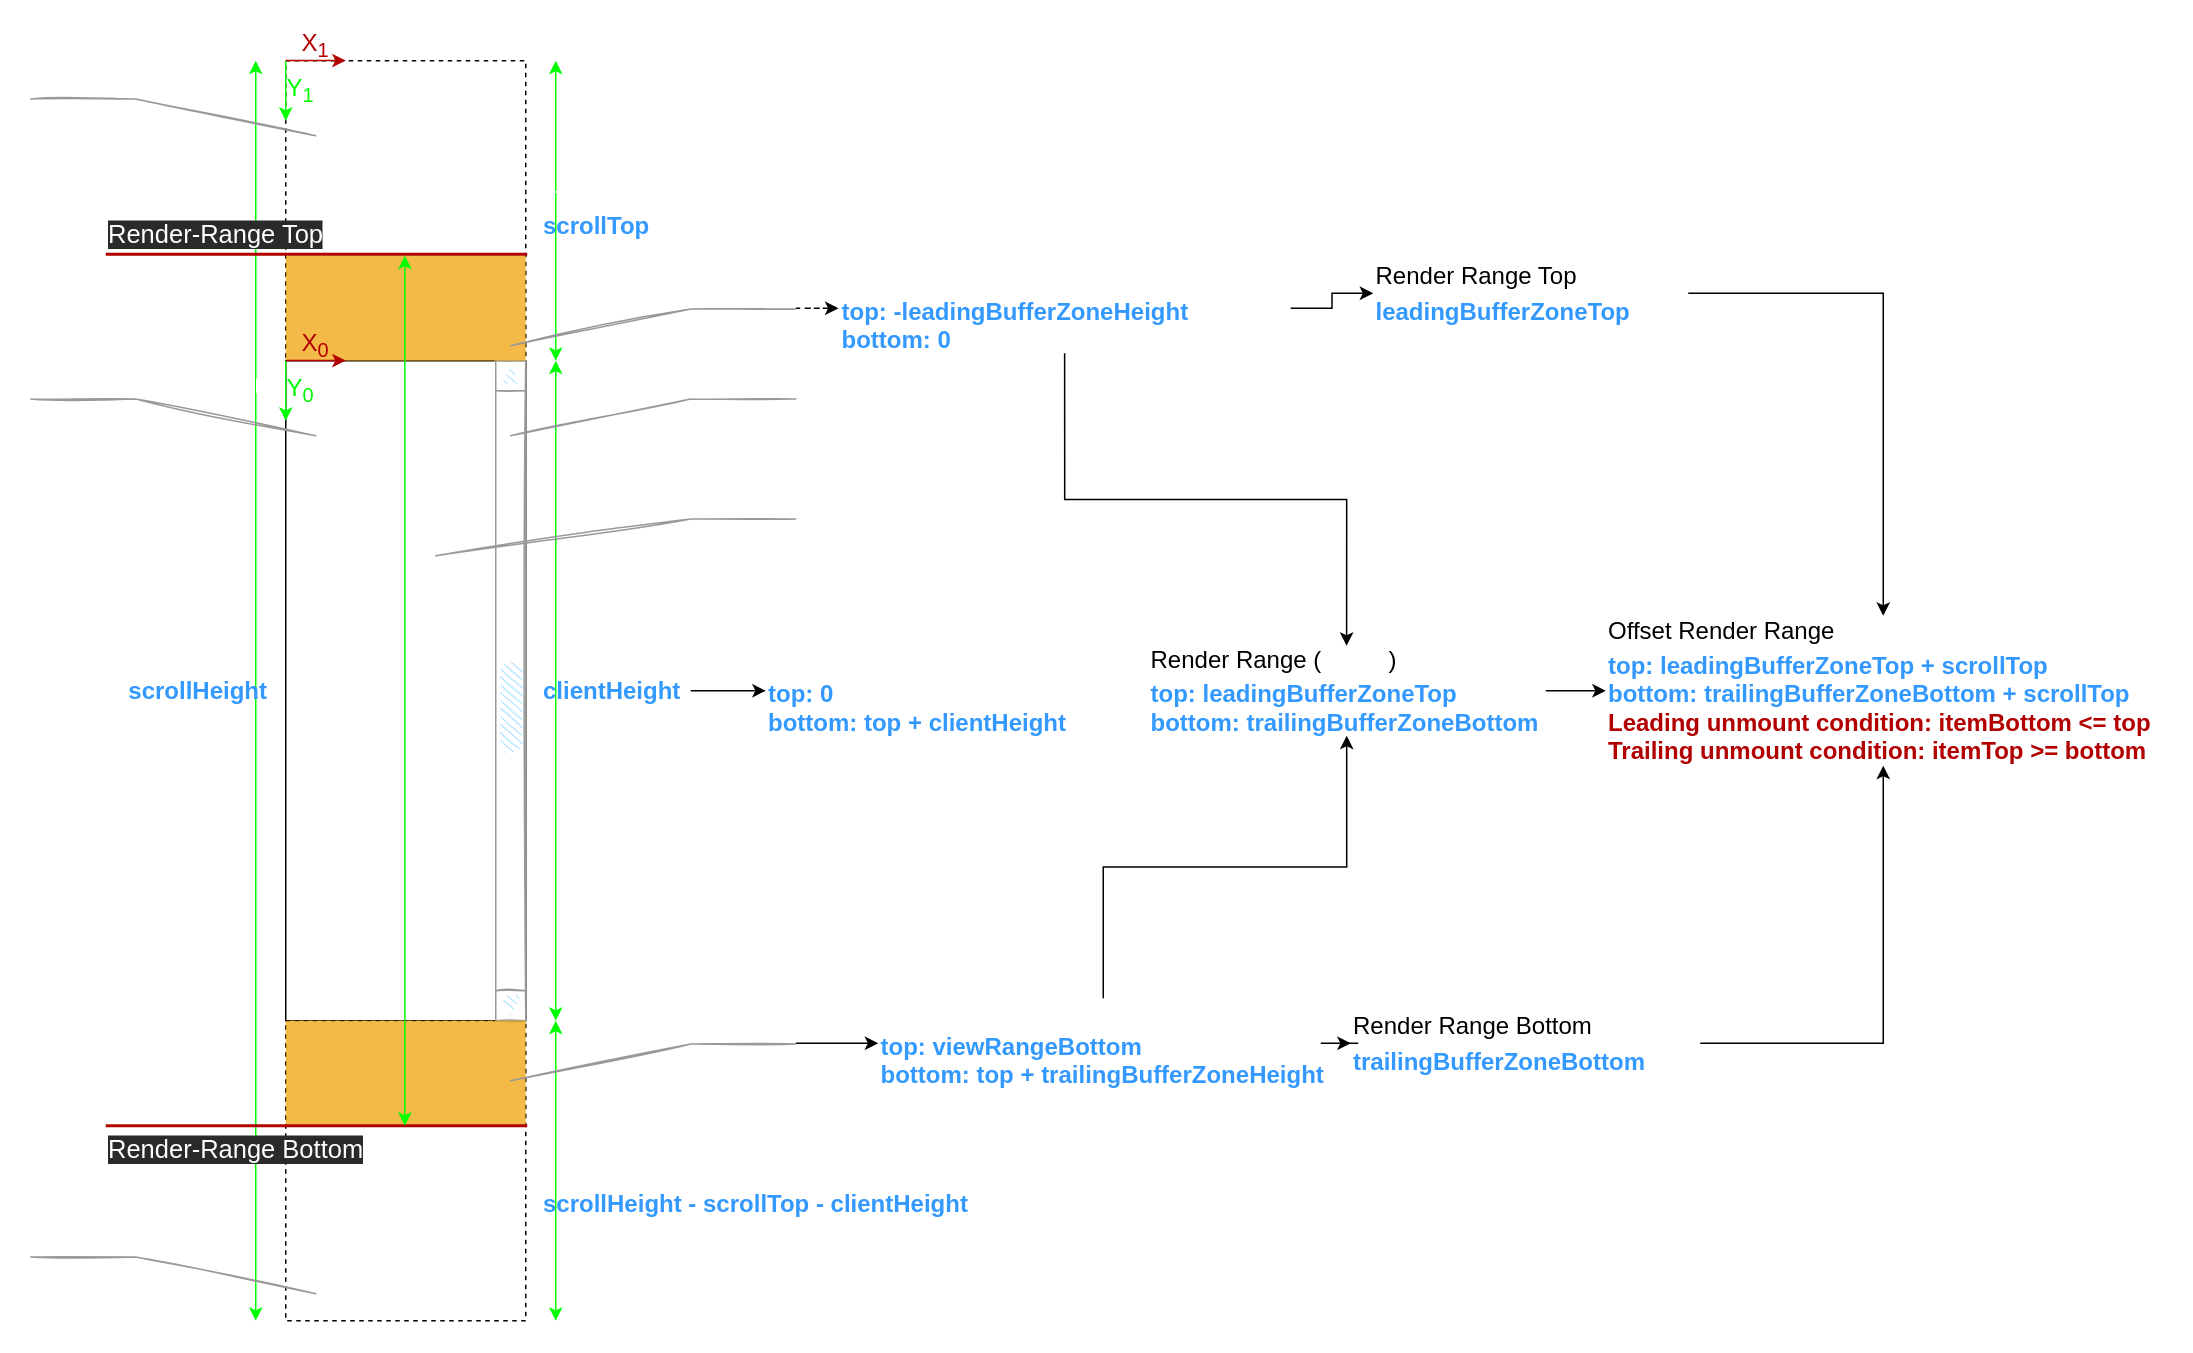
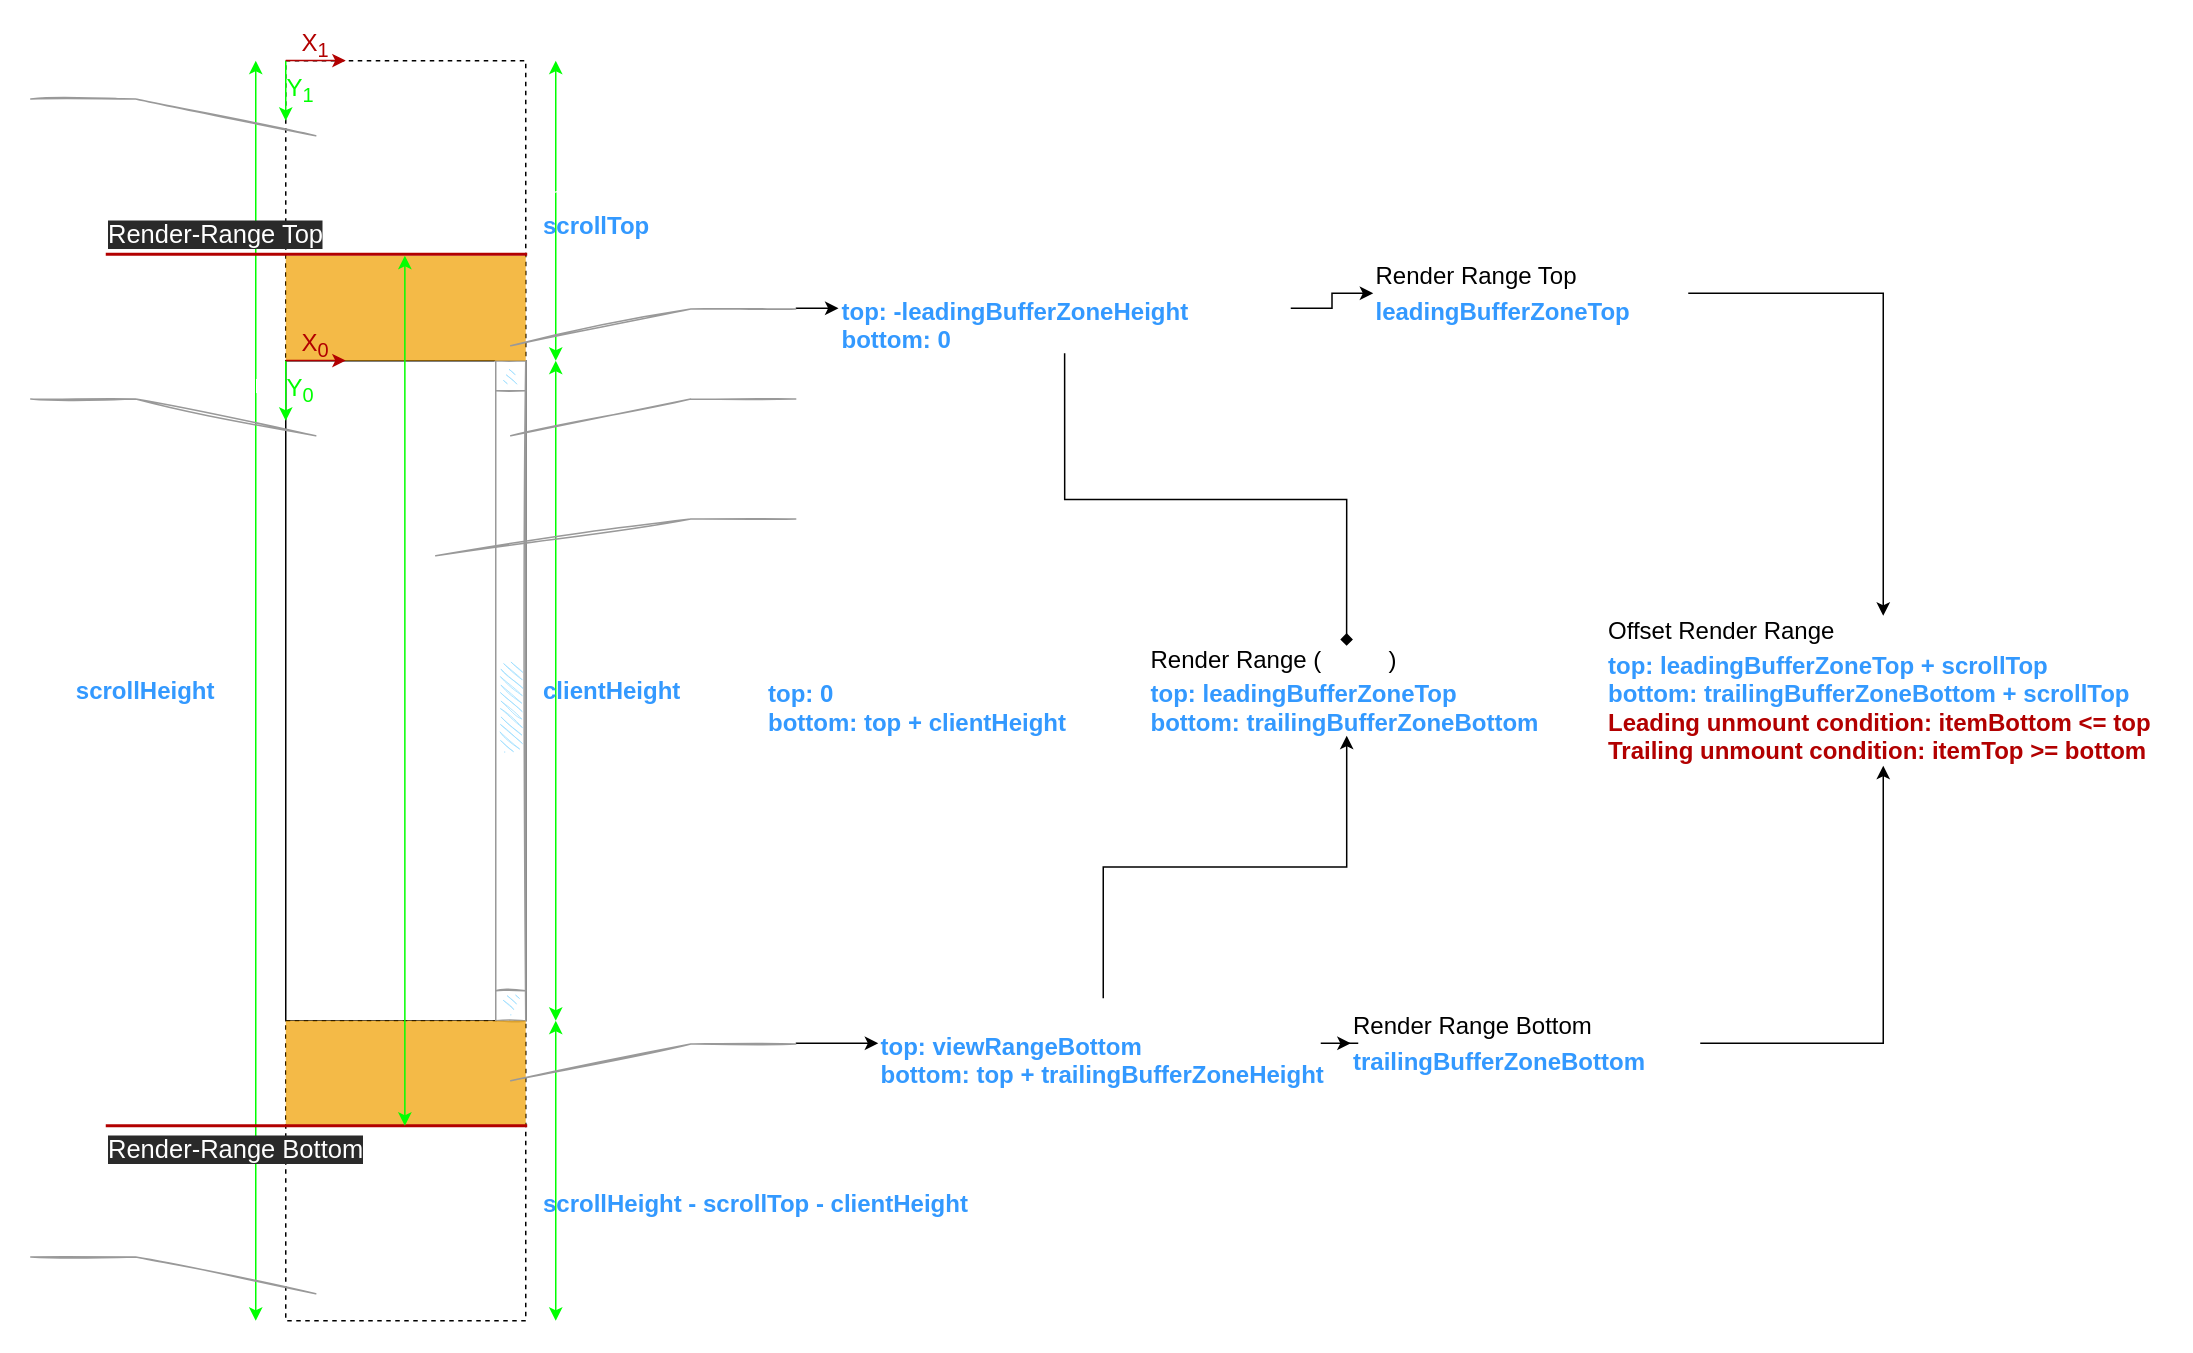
edge "Leading-Buffer Zone" -> "Leading Buffer Zone (X0, Y0) top: -leadingBufferZoneHeight bottom: 0": style dashed -> solid
edge "Leading Buffer Zone (X0, Y0) top: -leadingBufferZoneHeight bottom: 0" -> "Render Range (X0, Y0) top: leadingBufferZoneTop bottom: trailingBufferZoneBottom": arrowhead classic -> diamond
node "scrollHeight": moved (196, 691) -> (143, 691)
edge "clientHeight" -> "View Range (X0, Y0) top: 0 bottom: top + clientHeight": removed
edge "Render Range (X0, Y0) top: leadingBufferZoneTop bottom: trailingBufferZoneBottom" -> "Offset Render Range (X1, Y1) top: leadingBufferZoneTop + scrollTop bottom: trailingBufferZoneBottom + scrollTop Leading unmount condition: itemBottom <= top Trailing unmount condition: itemTop >= bottom": removed
